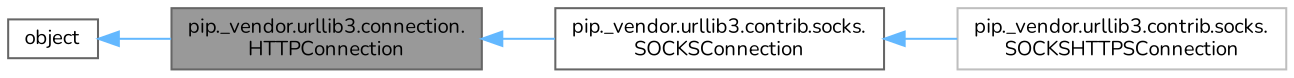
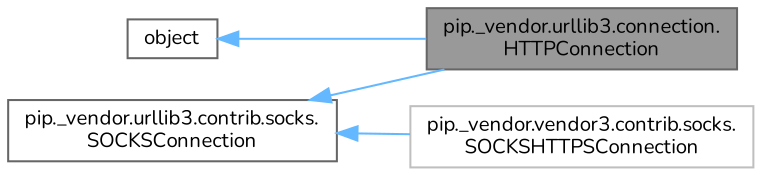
edge "pip._vendor.urllib3.contrib.socks. SOCKSConnection" -> "pip._vendor.urllib3.connection. HTTPConnection": reversed
node "pip._vendor.urllib3.contrib.socks. SOCKSHTTPSConnection": label "pip._vendor.urllib3.contrib.socks. SOCKSHTTPSConnection" -> "pip._vendor.vendor3.contrib.socks. SOCKSHTTPSConnection"
